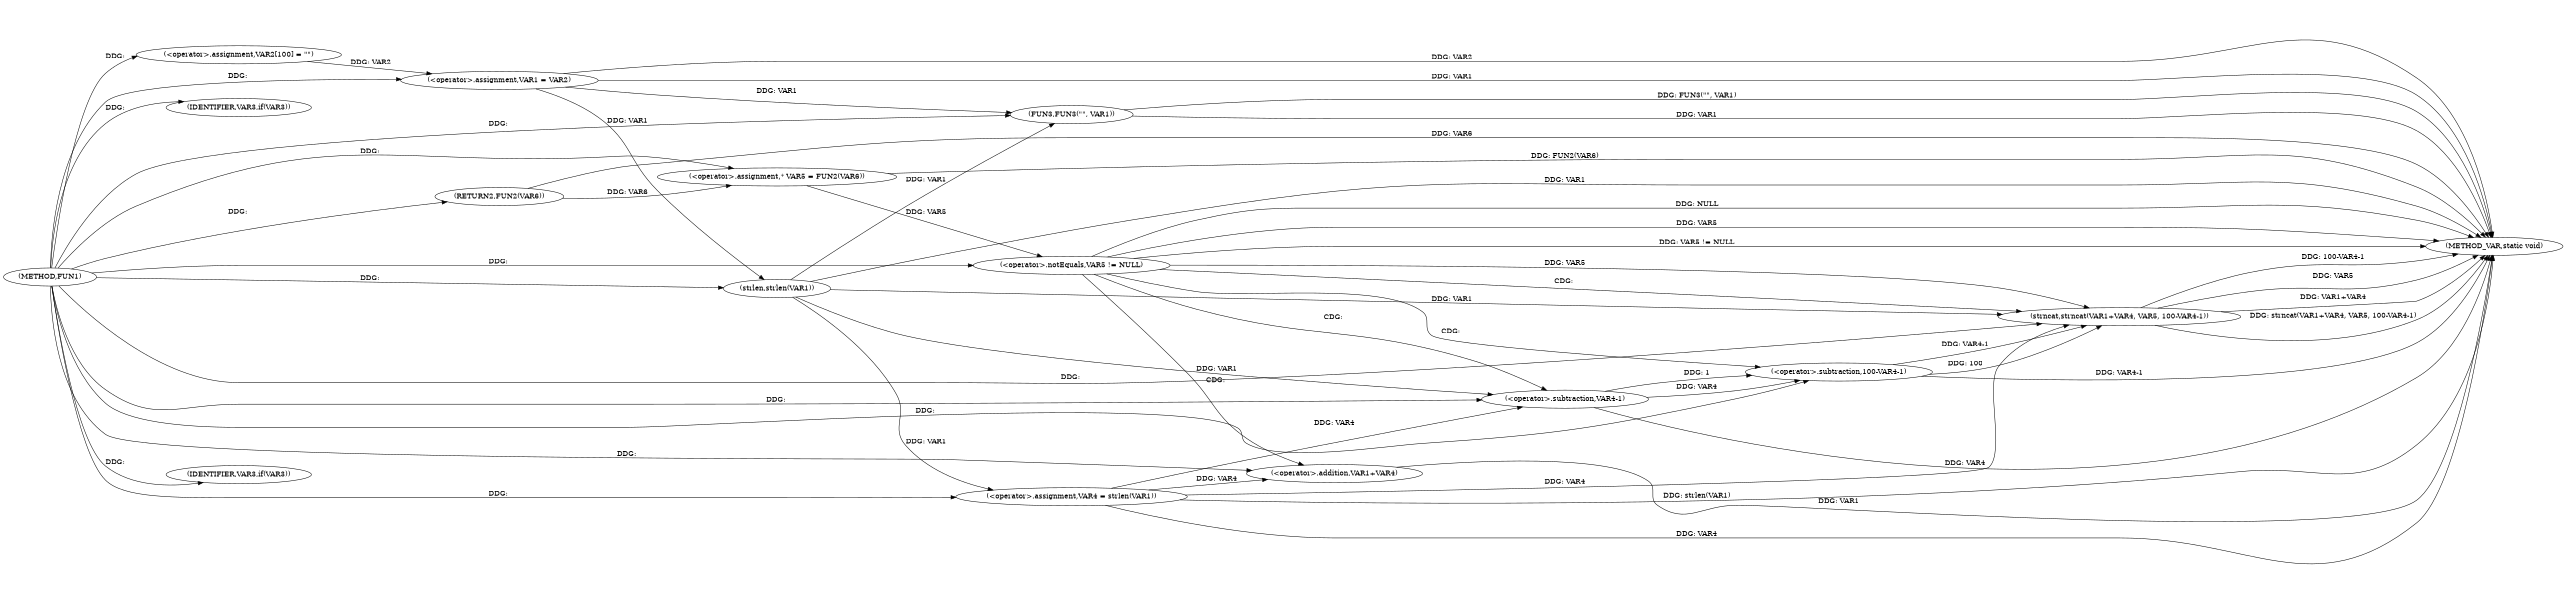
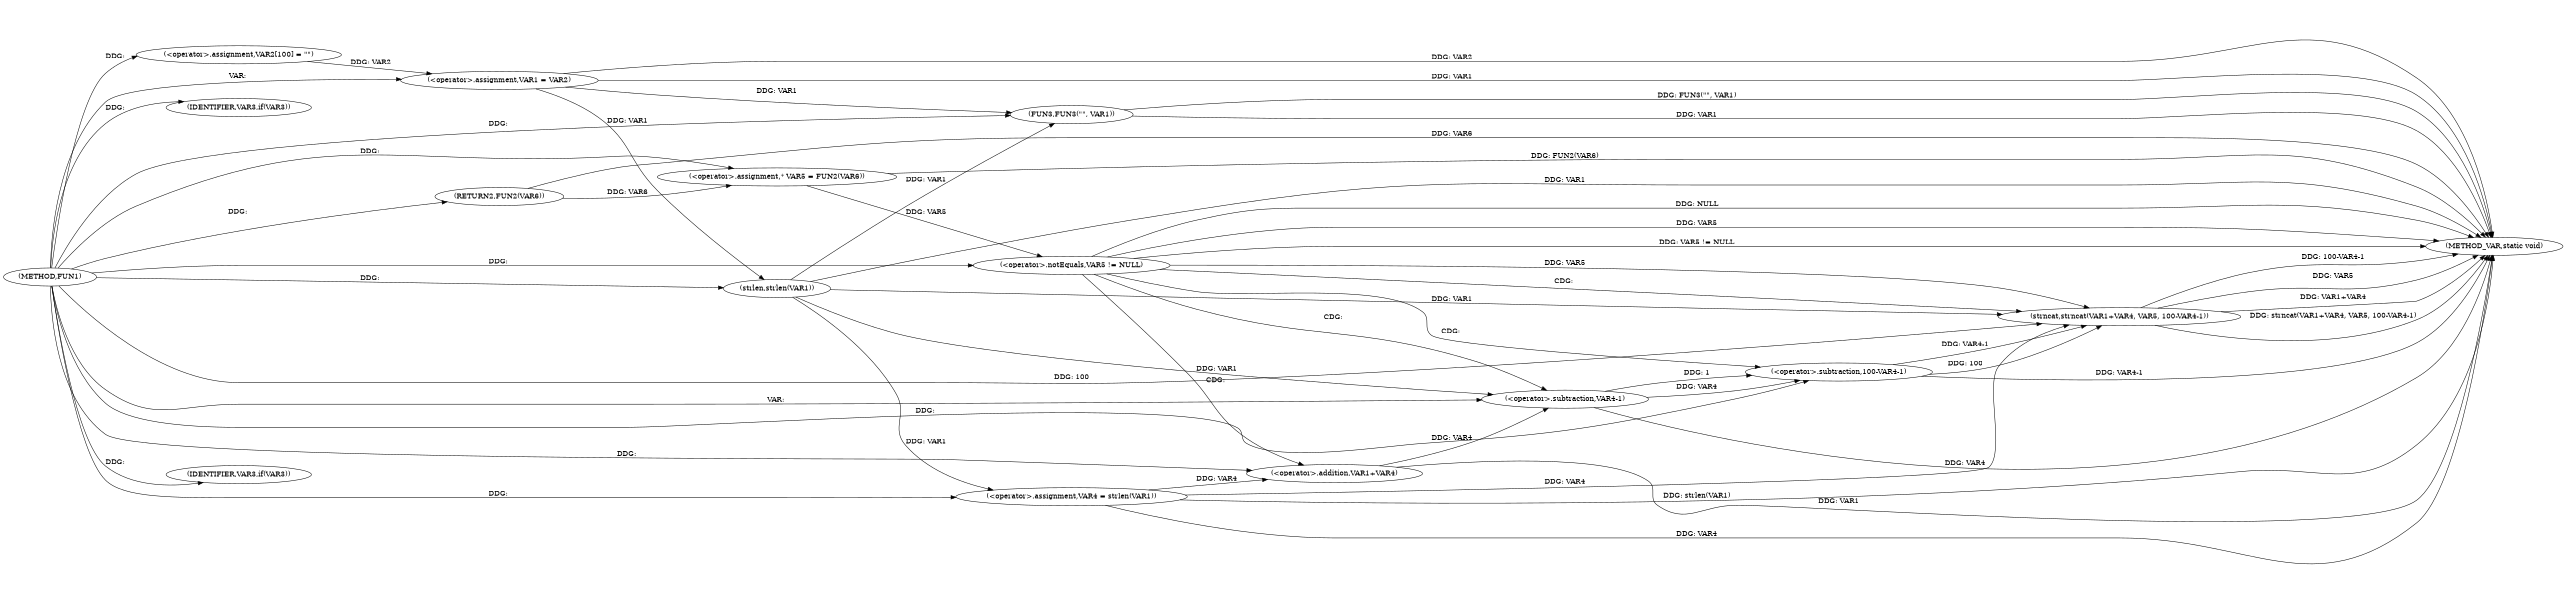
edge "(METHOD,FUN1)" -> "(<operator>.assignment,VAR1 = VAR2)": label "DDG: " -> "VAR: "
edge "(METHOD,FUN1)" -> "(strncat,strncat(VAR1+VAR4, VAR5, 100-VAR4-1))": label "DDG: " -> "DDG: 100"
edge "(METHOD,FUN1)" -> "(<operator>.subtraction,VAR4-1)": label "DDG: " -> "VAR: "
edge "(<operator>.assignment,VAR4 = strlen(VAR1))" -> "(<operator>.subtraction,VAR4-1)": now "(<operator>.addition,VAR1+VAR4)" -> "(<operator>.subtraction,VAR4-1)"
